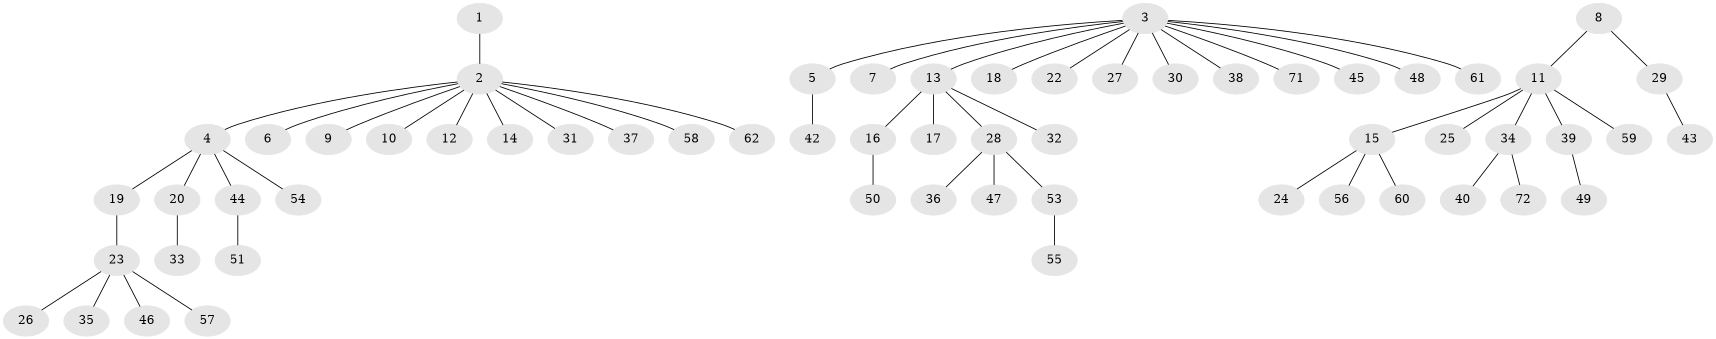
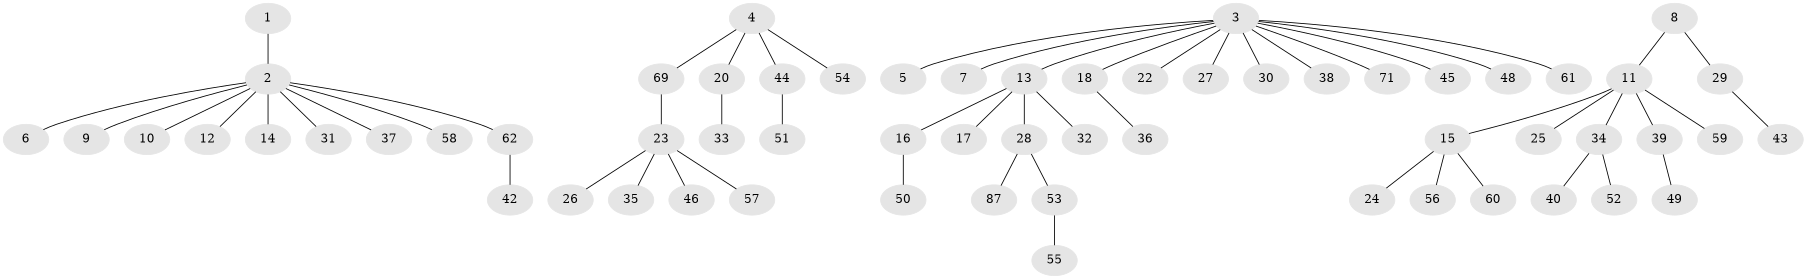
edge "2" -- "4": removed
edge "5" -- "42": now "62" -- "42"
edge "28" -- "36": now "18" -- "36"
node "19": label "19" -> "69"
node "47": label "47" -> "87"
node "72": label "72" -> "52"
